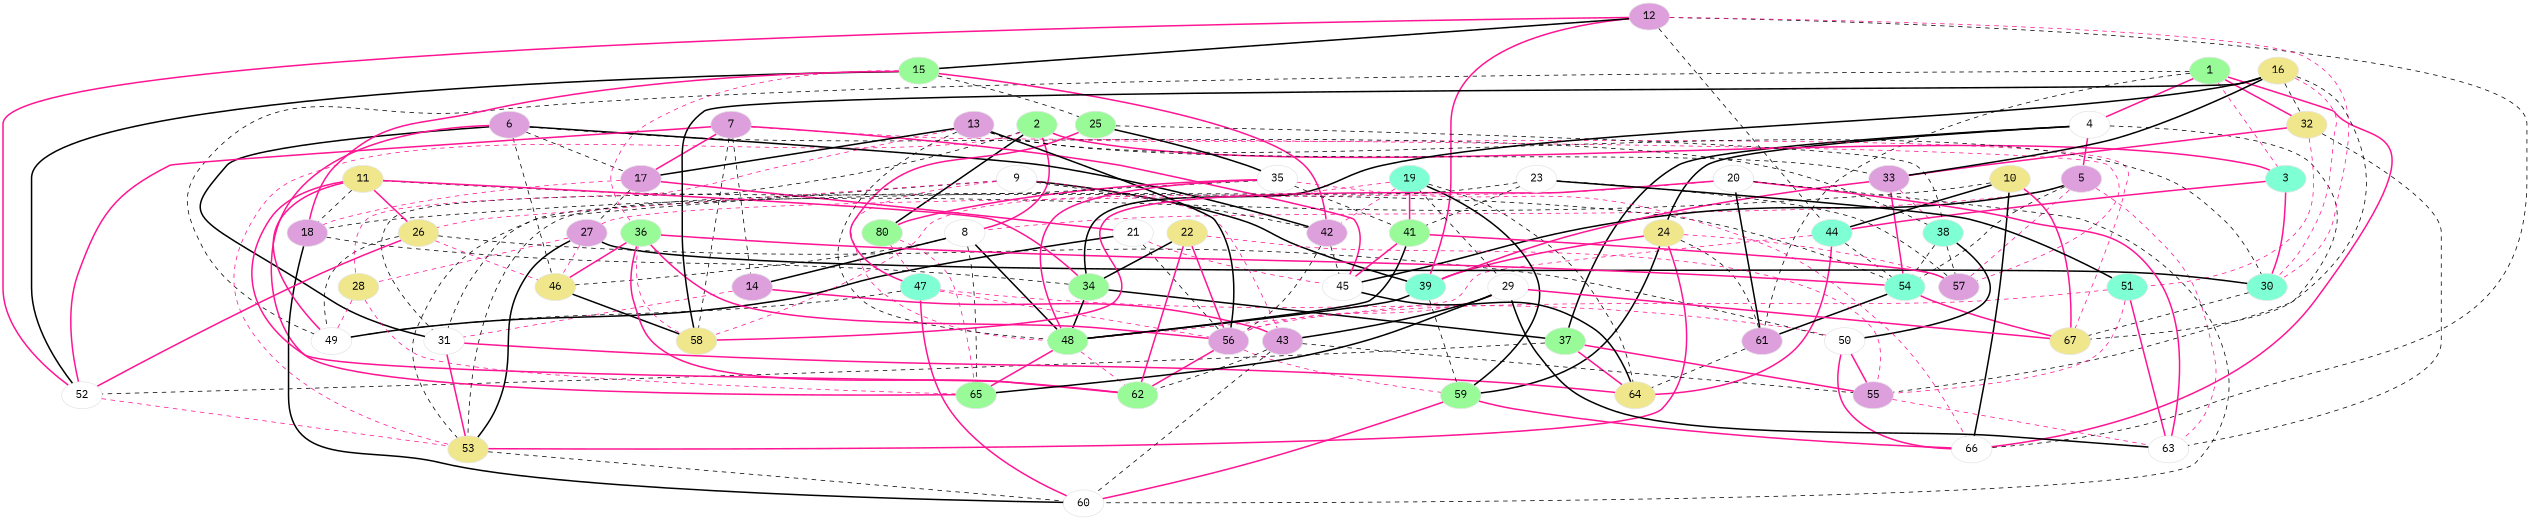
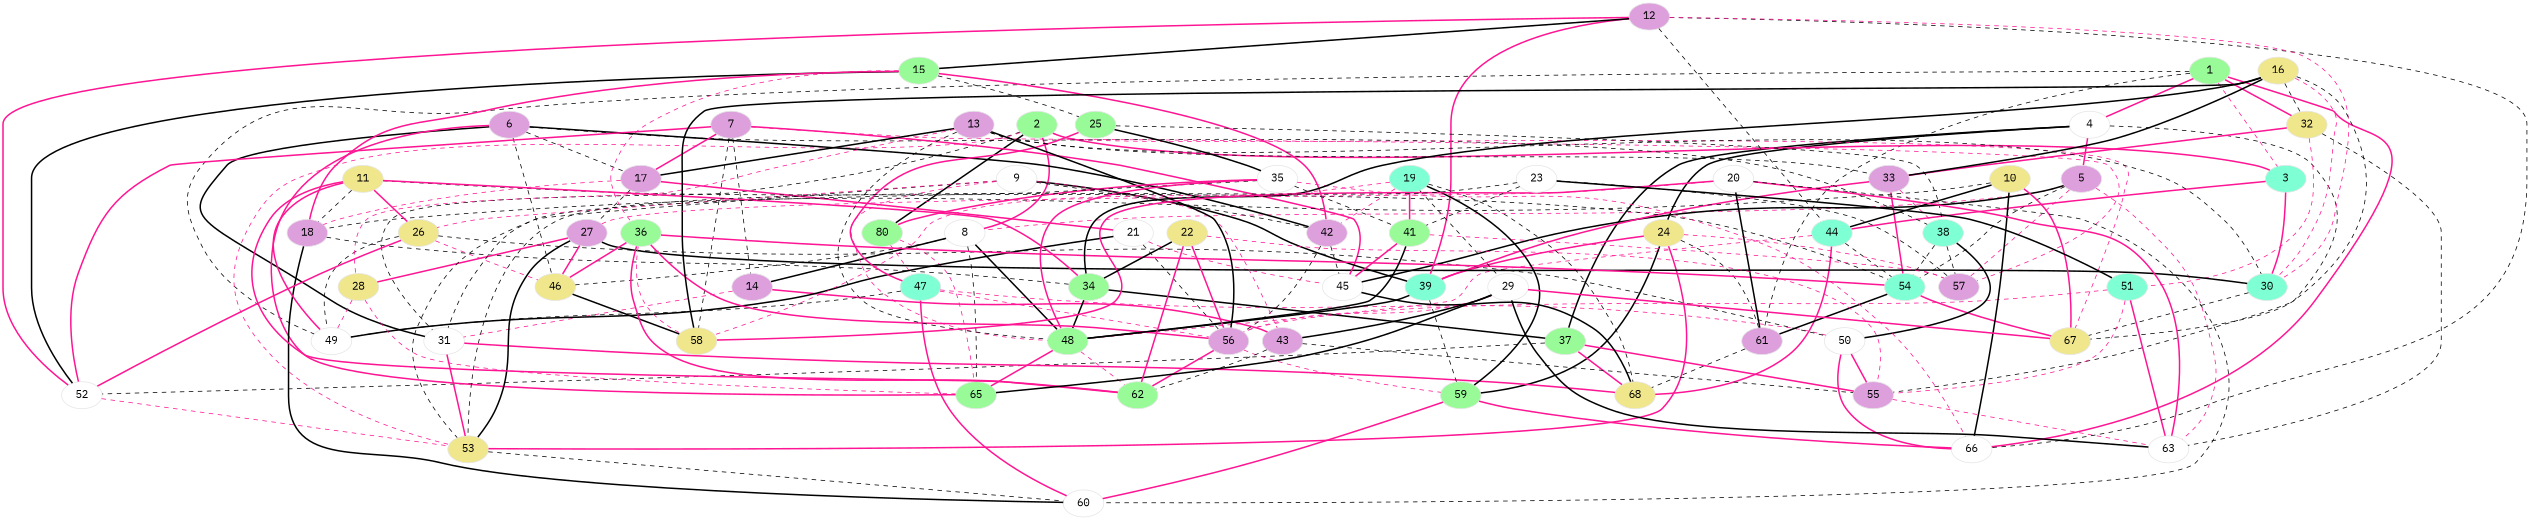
edge "41" -- "57": style bold -> dashed
edge "27" -- "28": style dashed -> bold
edge "27" -- "46": style dashed -> bold
node "64": label "64" -> "68"
edge "43" -- "60": removed
